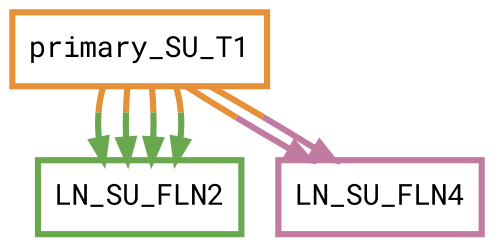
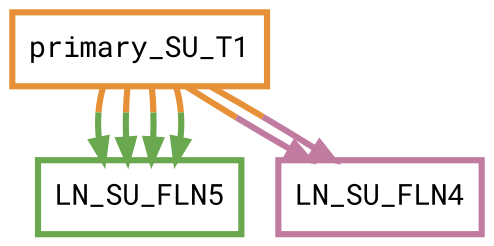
node "LN_SU_FLN2": label "LN_SU_FLN2" -> "LN_SU_FLN5"
